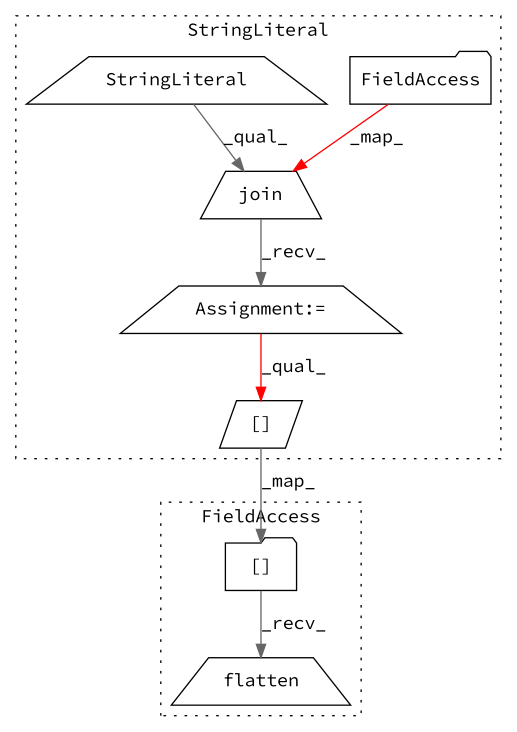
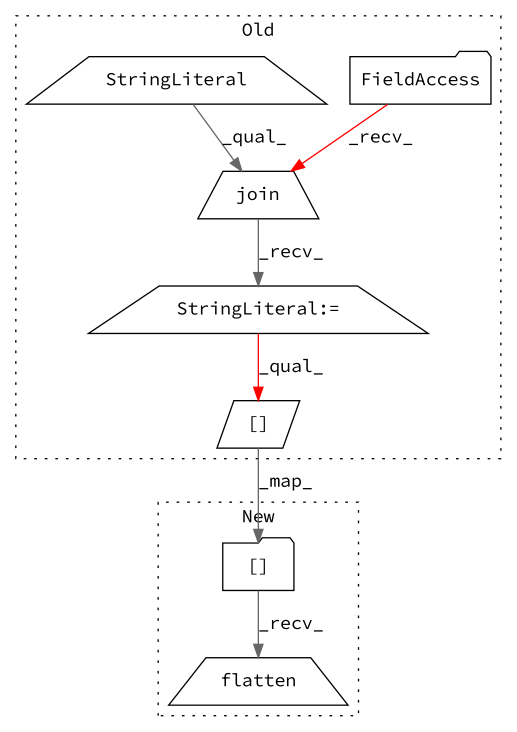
cluster "StringLiteral": label "StringLiteral" -> "Old"
edge "FieldAccess" -> "join": label "_map_" -> "_recv_"
node "Assignment:=": label "Assignment:=" -> "StringLiteral:="
cluster "FieldAccess": label "FieldAccess" -> "New"
